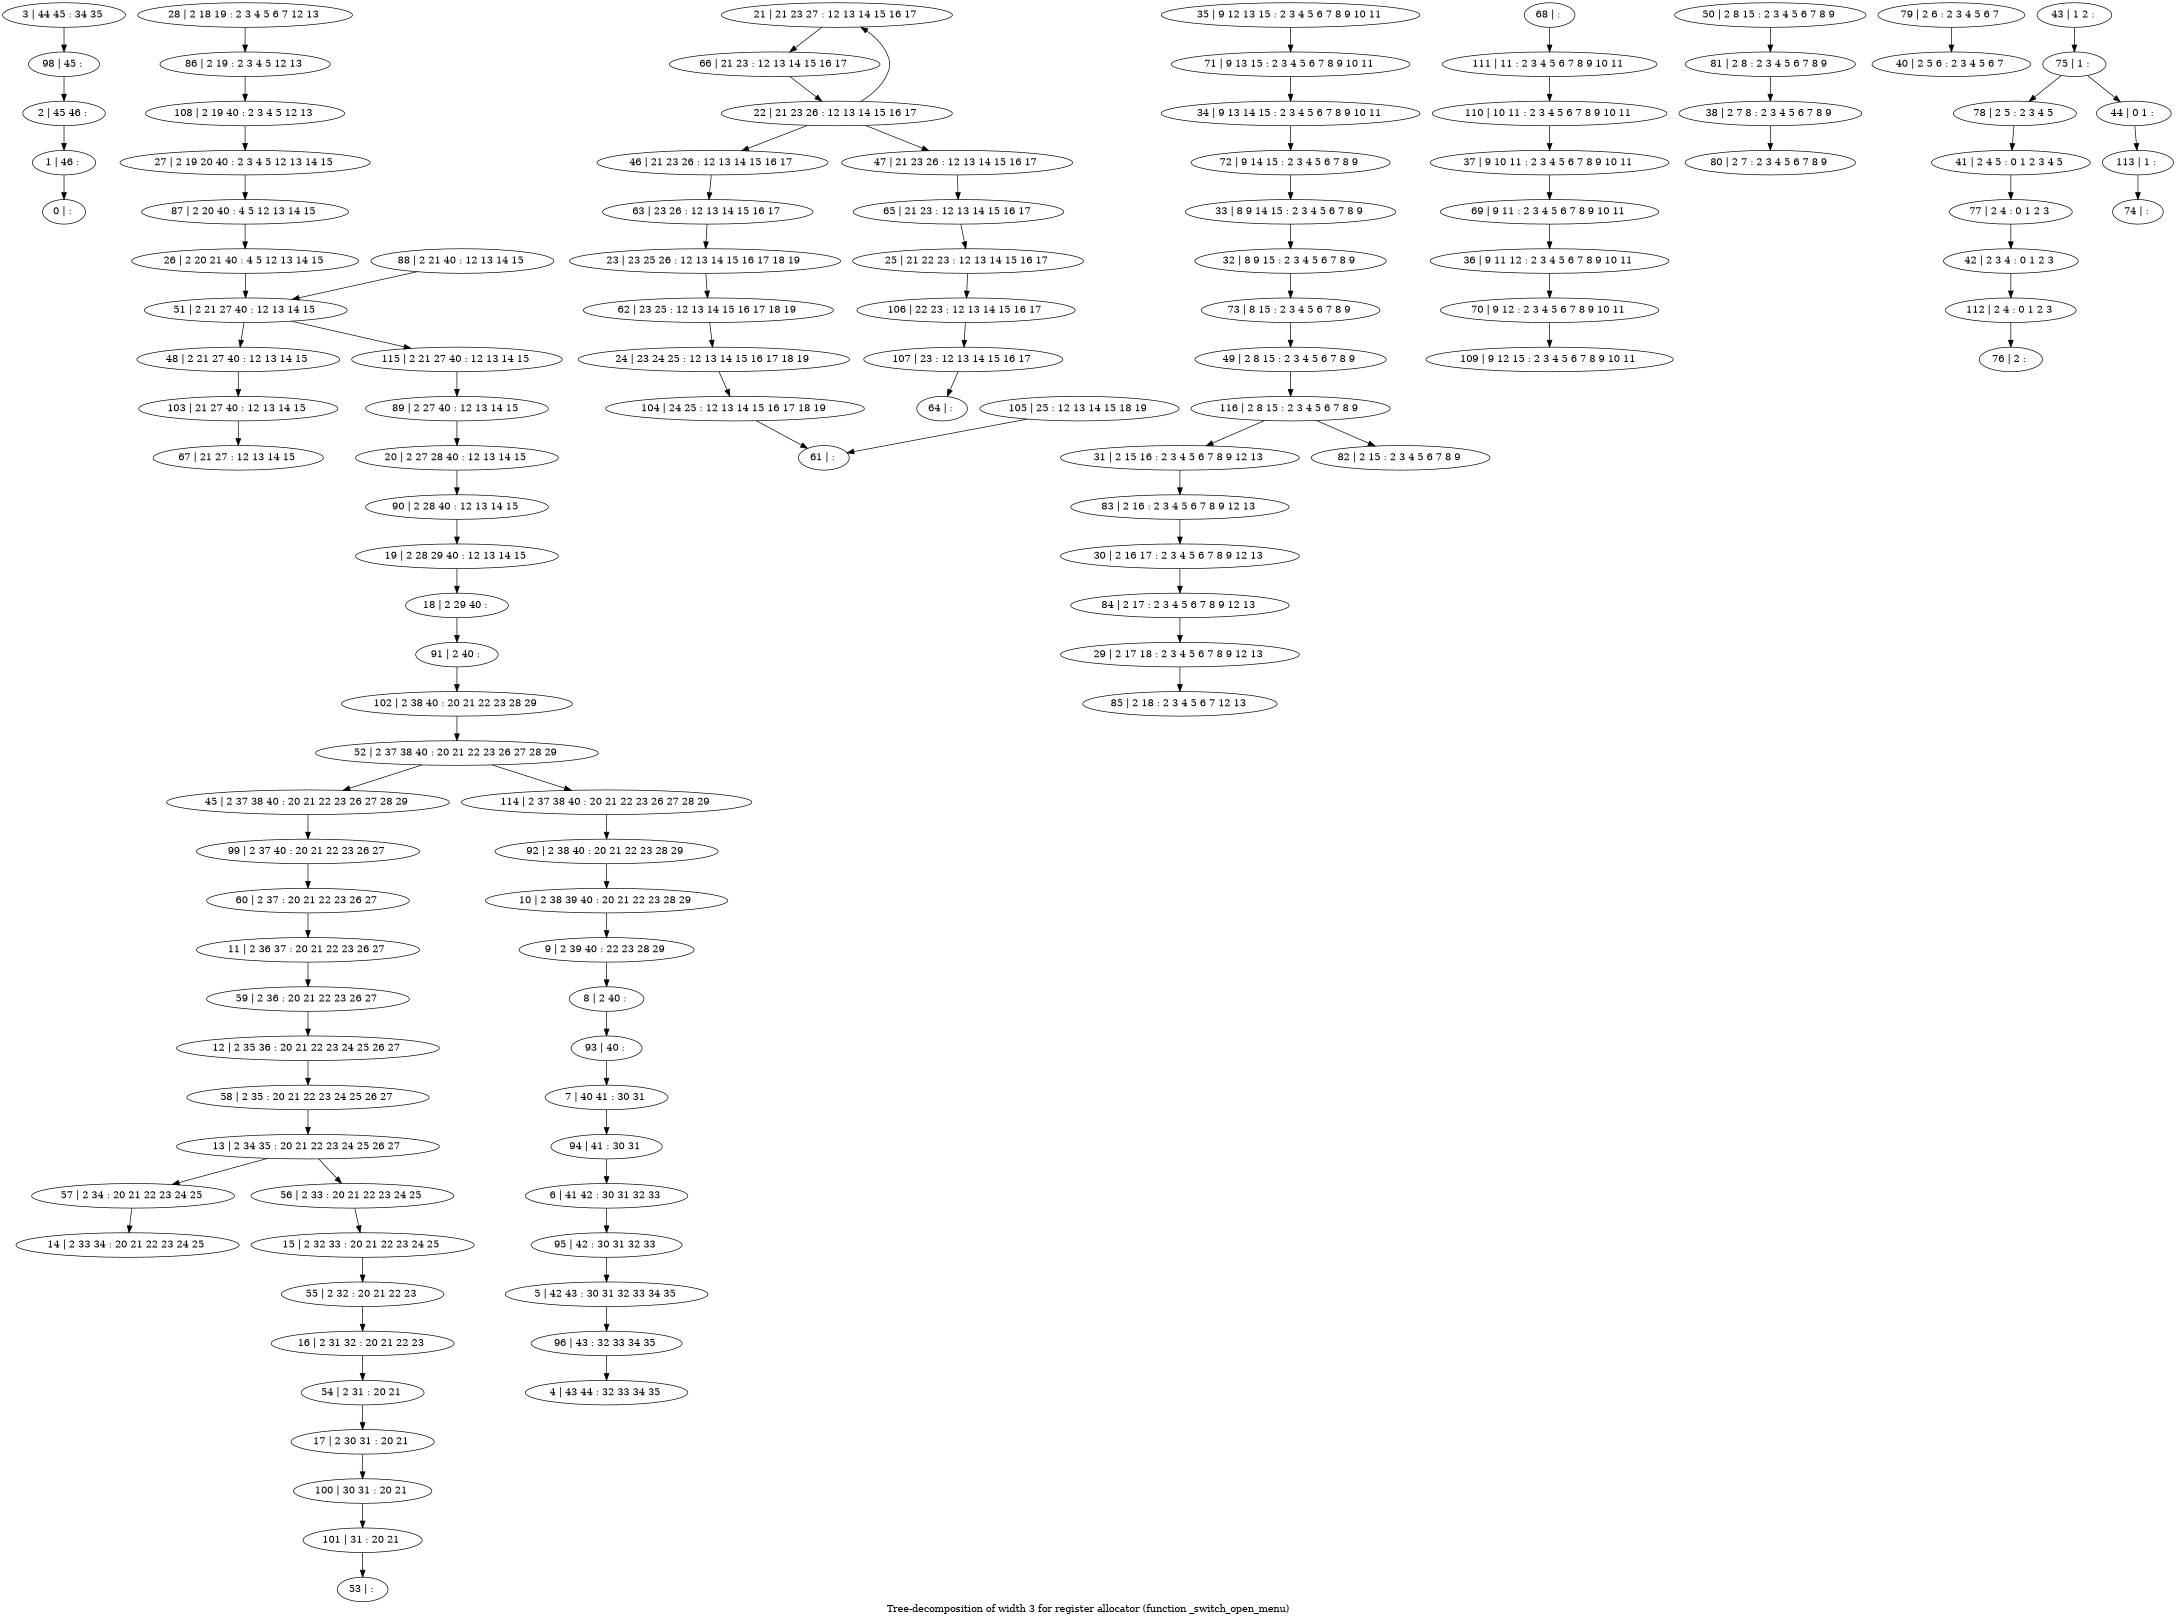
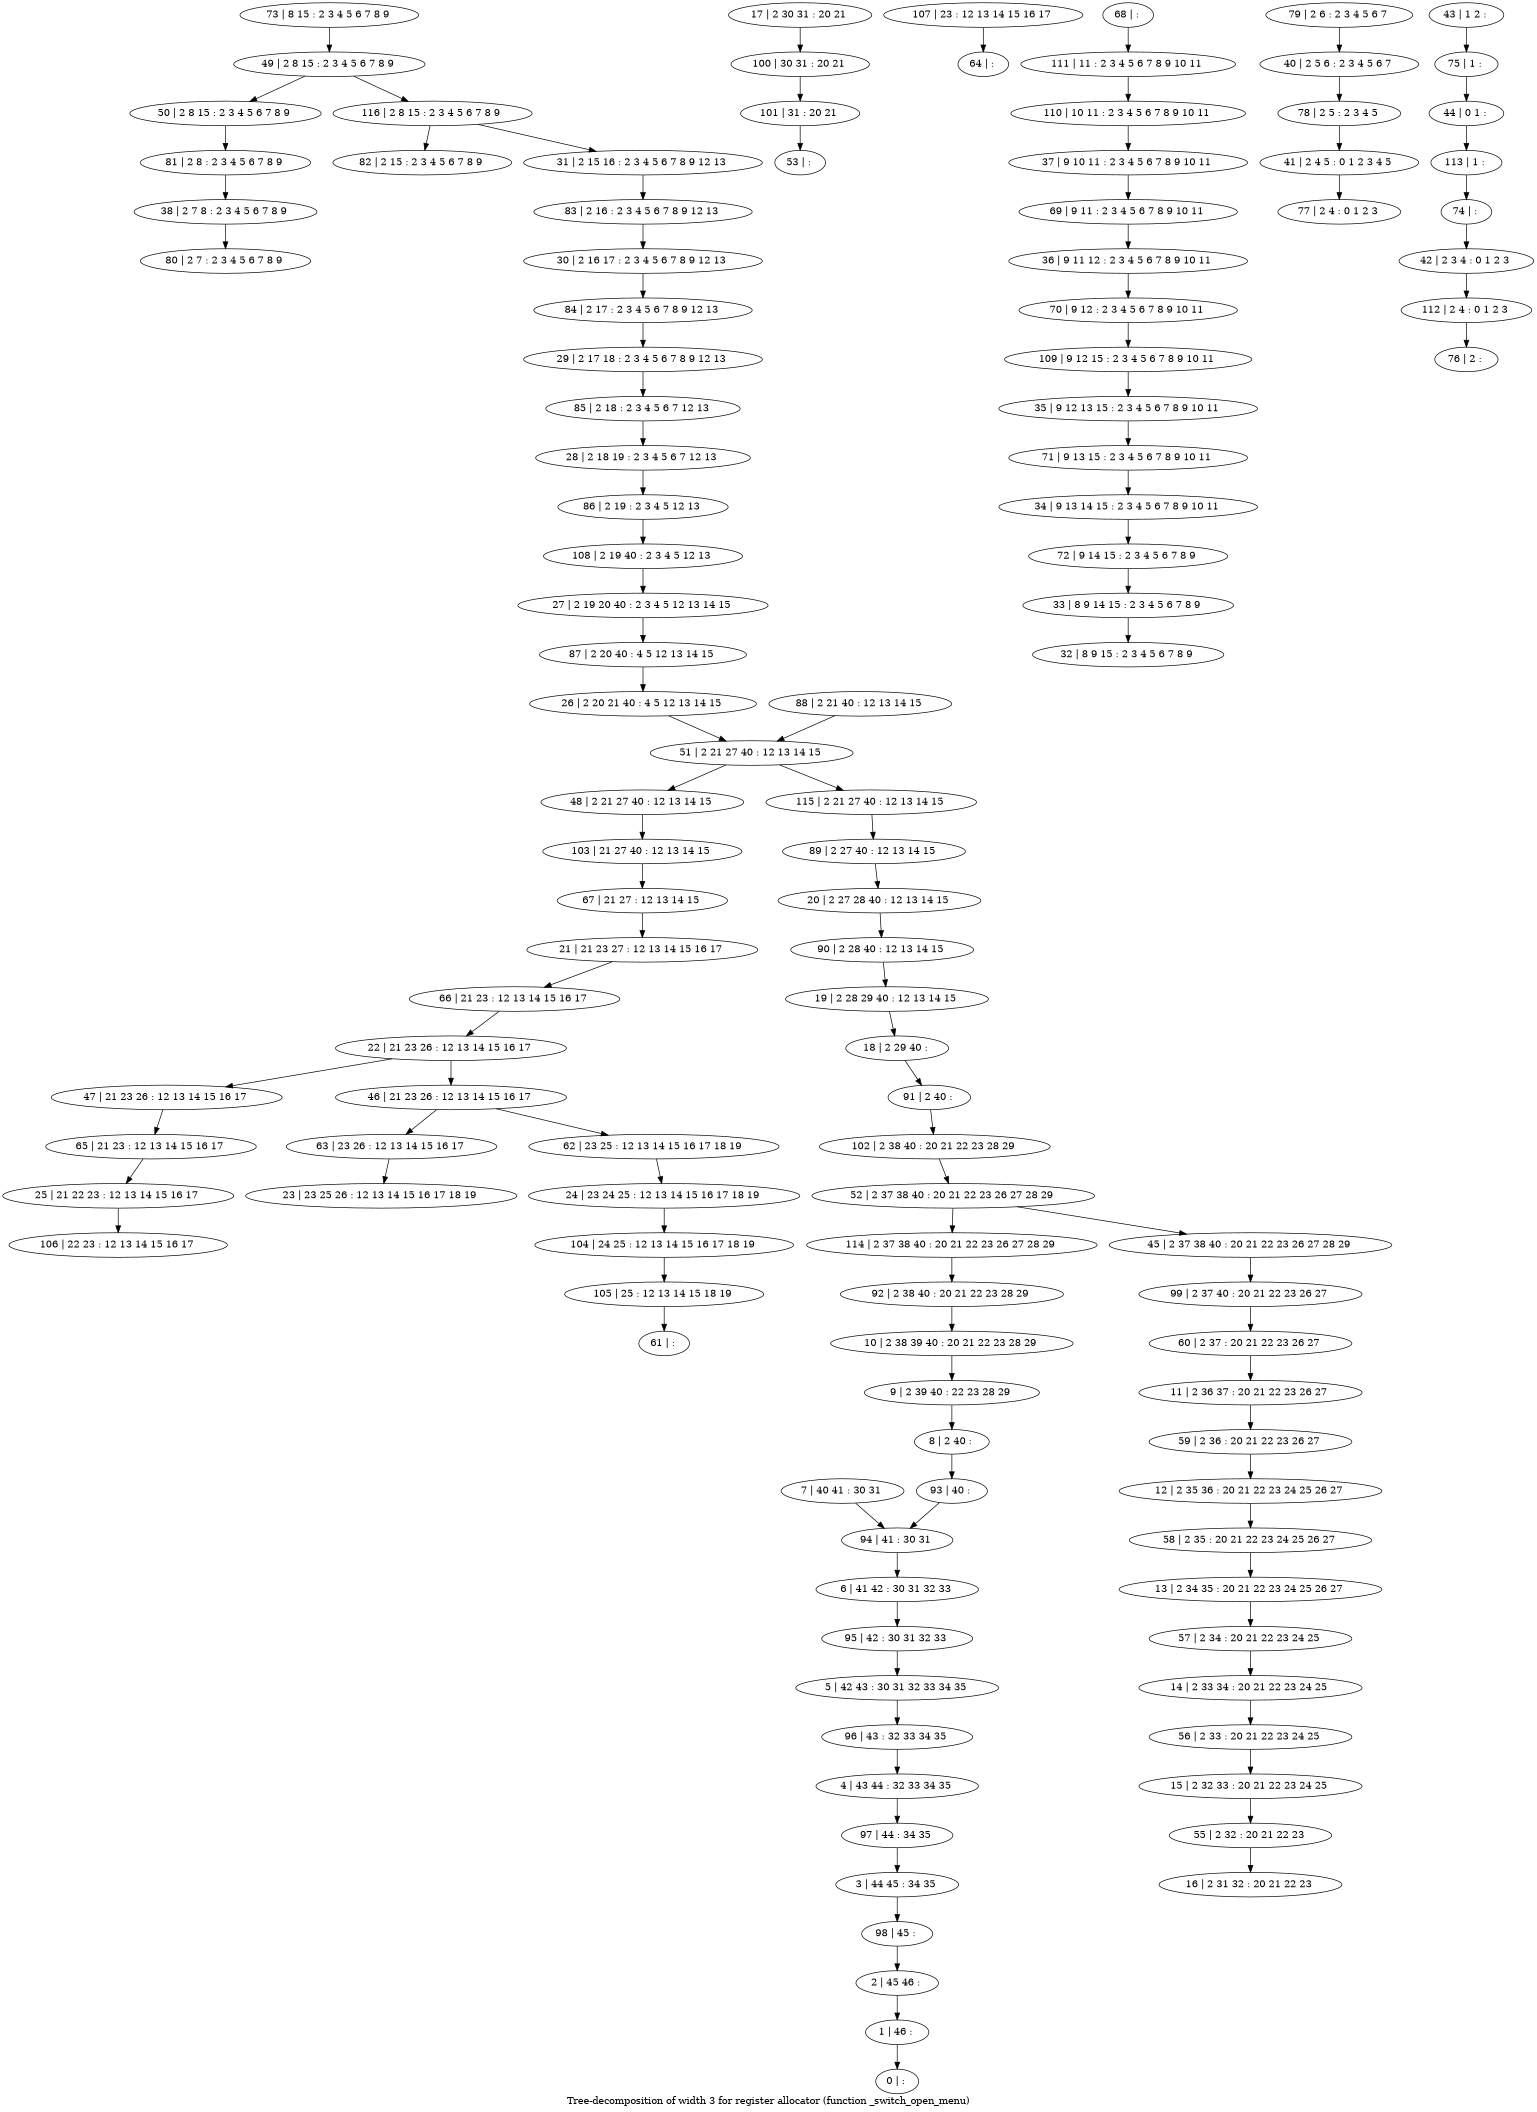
edge "22 | 21 23 26 : 12 13 14 15 16 17" -> "21 | 21 23 27 : 12 13 14 15 16 17": now "67 | 21 27 : 12 13 14 15" -> "21 | 21 23 27 : 12 13 14 15 16 17"
edge "75 | 1 :" -> "78 | 2 5 : 2 3 4 5": now "40 | 2 5 6 : 2 3 4 5 6 7" -> "78 | 2 5 : 2 3 4 5"
edge "49 | 2 8 15 : 2 3 4 5 6 7 8 9" -> "50 | 2 8 15 : 2 3 4 5 6 7 8 9": added
edge "77 | 2 4 : 0 1 2 3" -> "42 | 2 3 4 : 0 1 2 3": now "74 | :" -> "42 | 2 3 4 : 0 1 2 3"
edge "23 | 23 25 26 : 12 13 14 15 16 17 18 19" -> "62 | 23 25 : 12 13 14 15 16 17 18 19": now "46 | 21 23 26 : 12 13 14 15 16 17" -> "62 | 23 25 : 12 13 14 15 16 17 18 19"
edge "32 | 8 9 15 : 2 3 4 5 6 7 8 9" -> "73 | 8 15 : 2 3 4 5 6 7 8 9": removed
edge "106 | 22 23 : 12 13 14 15 16 17" -> "107 | 23 : 12 13 14 15 16 17": removed
edge "109 | 9 12 15 : 2 3 4 5 6 7 8 9 10 11" -> "35 | 9 12 13 15 : 2 3 4 5 6 7 8 9 10 11": added
edge "85 | 2 18 : 2 3 4 5 6 7 12 13" -> "28 | 2 18 19 : 2 3 4 5 6 7 12 13": added
edge "104 | 24 25 : 12 13 14 15 16 17 18 19" -> "61 | :": now "104 | 24 25 : 12 13 14 15 16 17 18 19" -> "105 | 25 : 12 13 14 15 18 19"
edge "93 | 40 :" -> "7 | 40 41 : 30 31": now "93 | 40 :" -> "94 | 41 : 30 31"
edge "13 | 2 34 35 : 20 21 22 23 24 25 26 27" -> "56 | 2 33 : 20 21 22 23 24 25": now "14 | 2 33 34 : 20 21 22 23 24 25" -> "56 | 2 33 : 20 21 22 23 24 25"
node "54 | 2 31 : 20 21": removed
node "97 | 44 : 34 35": added
